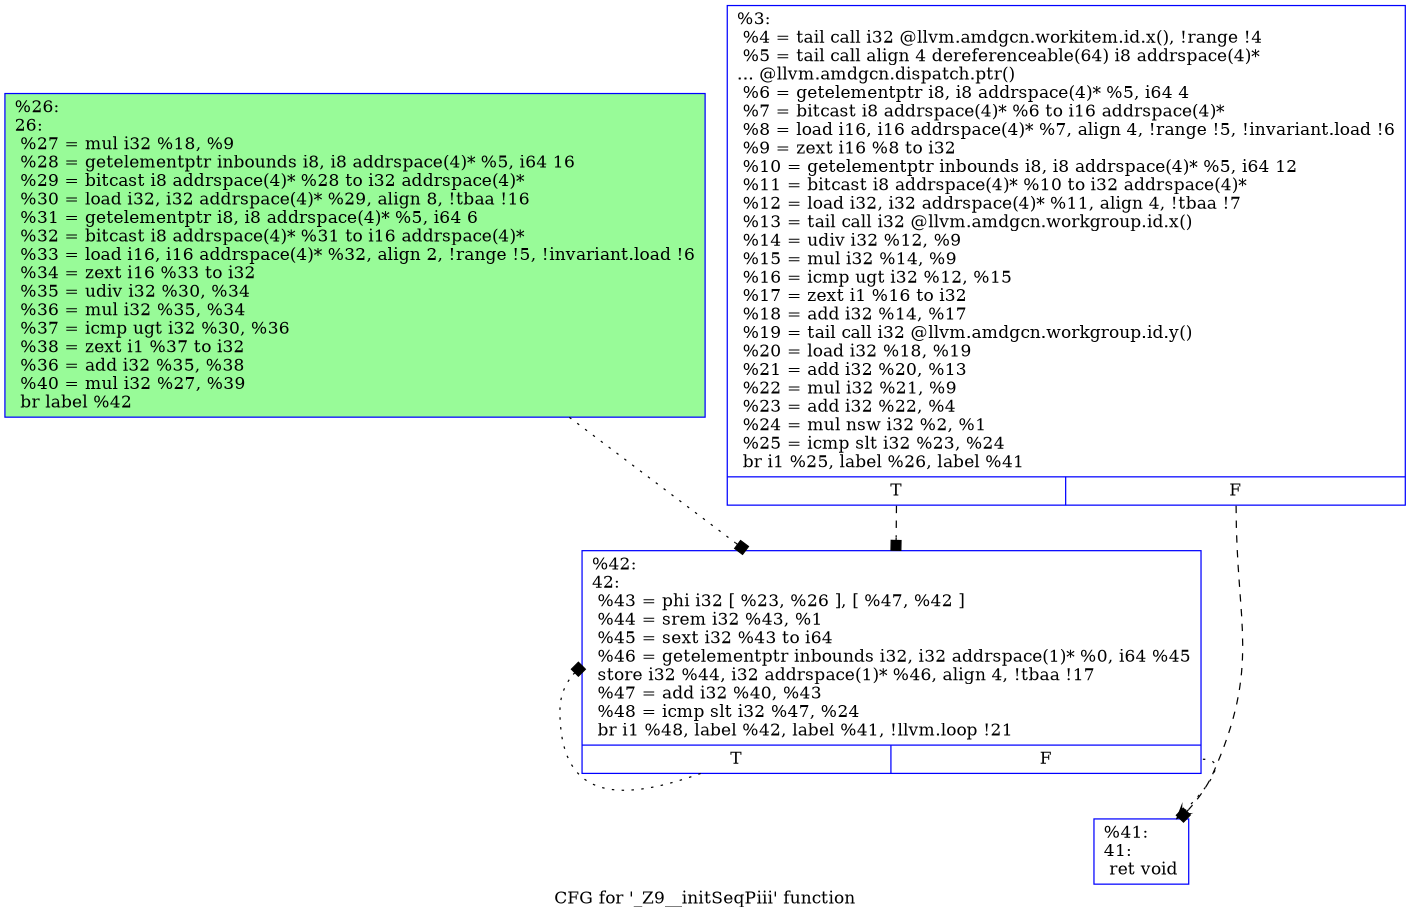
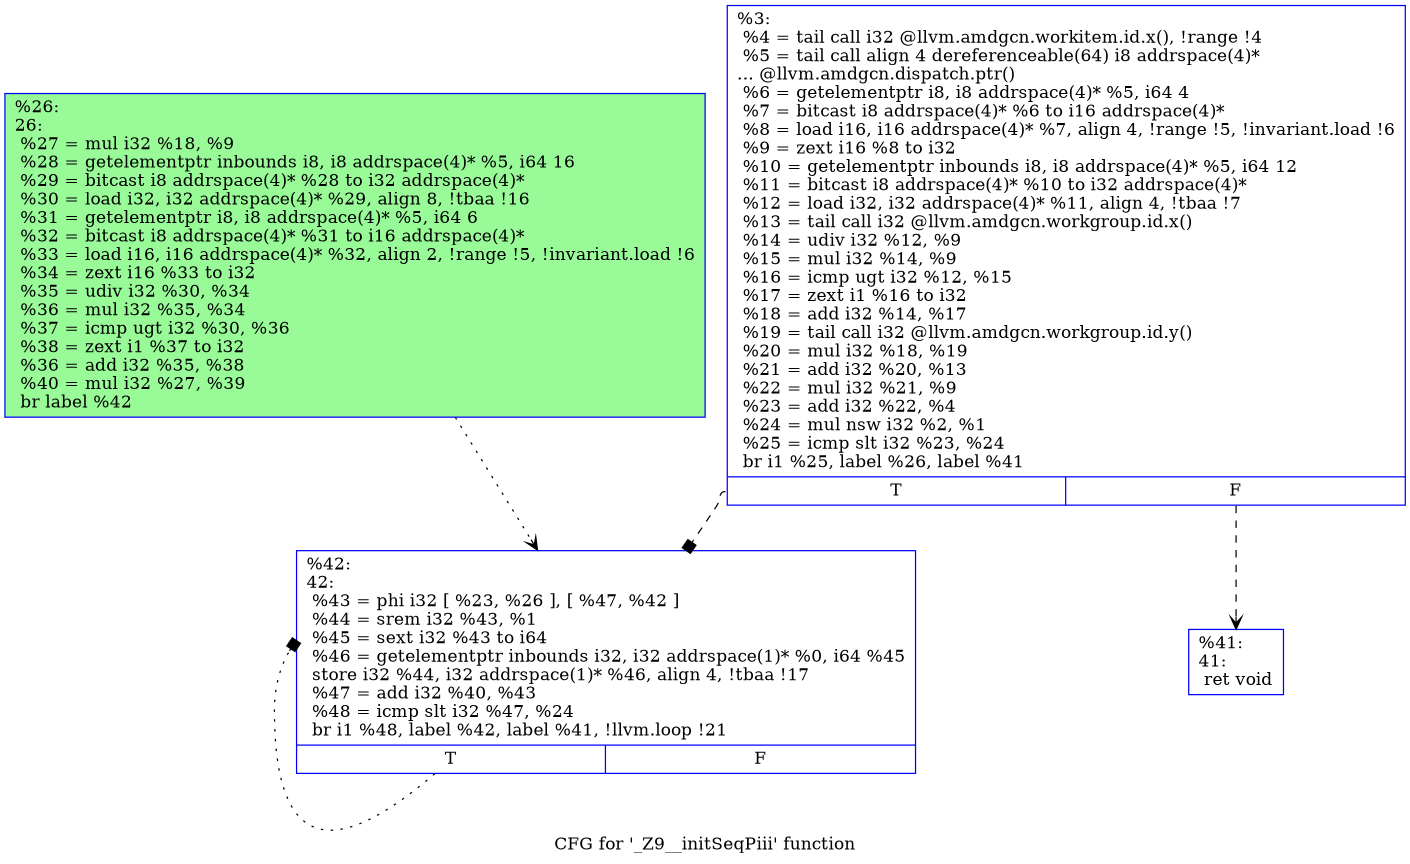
node "%3:": text "%20 = load i32 %18, %19" -> "%20 = mul i32 %18, %19"
edge "%26:" -> "%42:": arrowhead box -> vee
edge "%3:" -> "%41:": arrowhead box -> vee
edge "%42:" -> "%41:": removed
